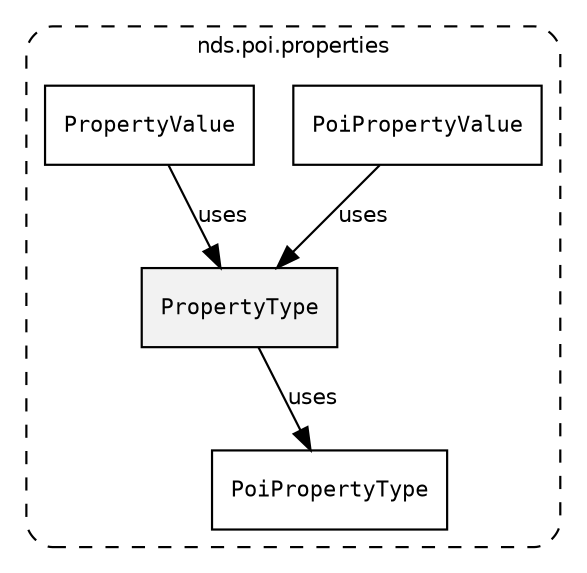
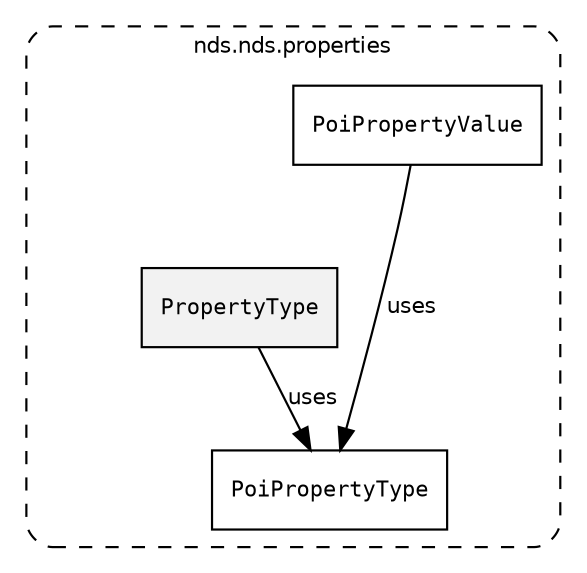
cluster "nds.poi.properties": label "nds.poi.properties" -> "nds.nds.properties"
node "PropertyValue": removed
edge "PoiPropertyValue" -> "PropertyType": now "PoiPropertyValue" -> "PoiPropertyType"
